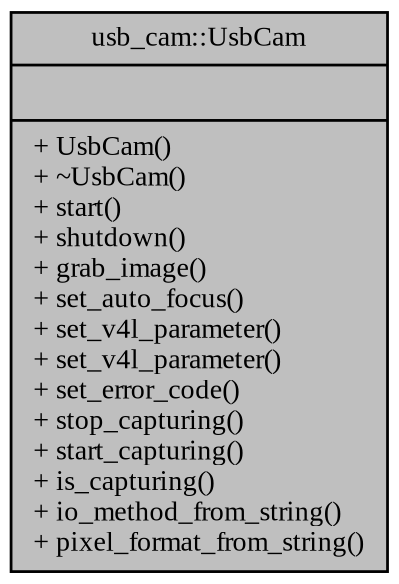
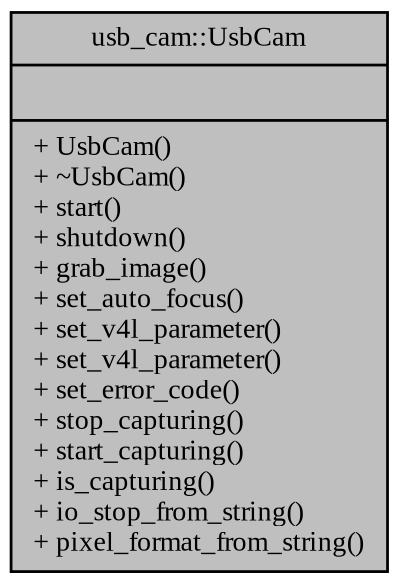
node "usb_cam::UsbCam": text "+ io_method_from_string()" -> "+ io_stop_from_string()"
